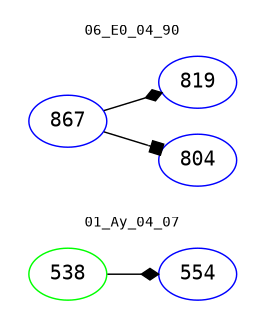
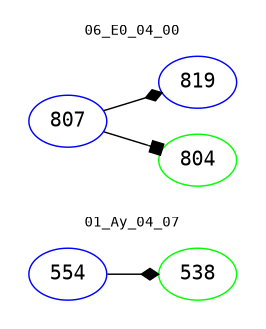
cluster "06_E0_04_90": label "06_E0_04_90" -> "06_E0_04_00"
node "867": label "867" -> "807"
node "804": color blue -> green
edge "538" -> "554": reversed
